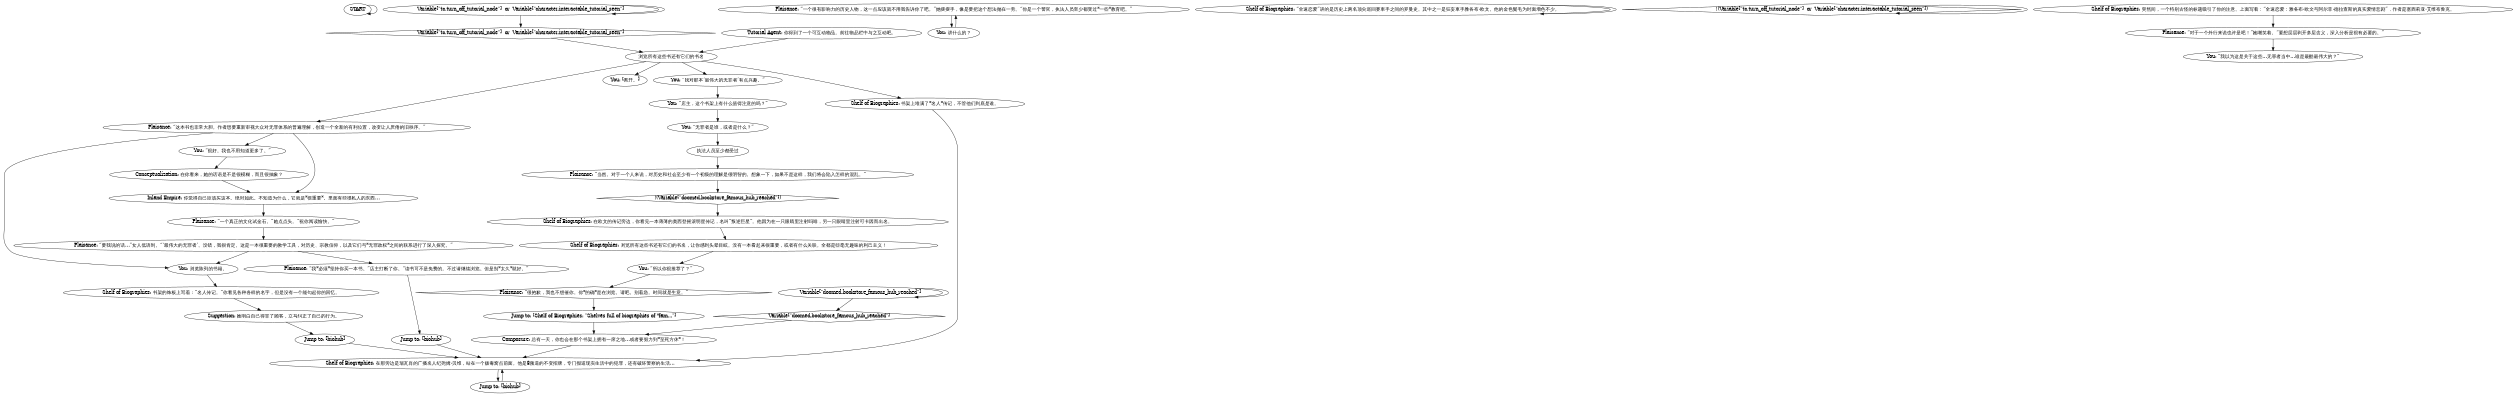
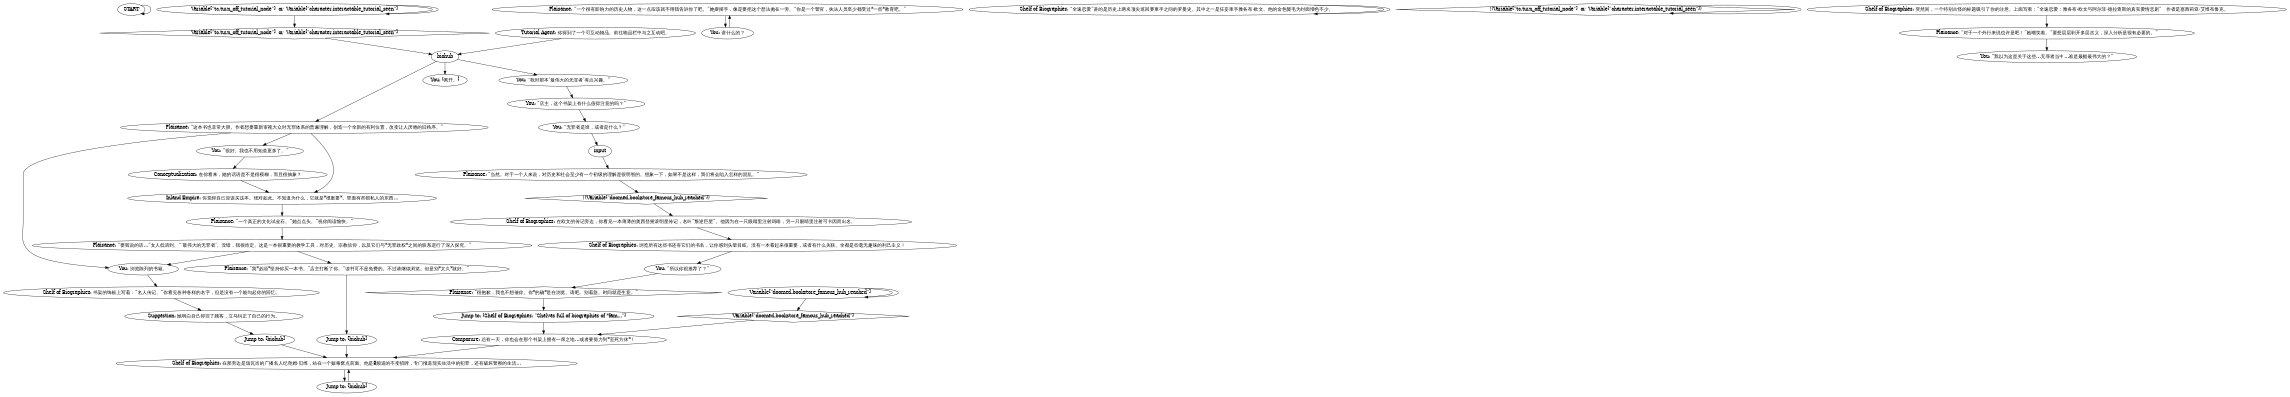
node "浏览所有这些书还有它们的书名": label "浏览所有这些书还有它们的书名" -> "biohub"
node "Shelf of Biographies: 书架上堆满了*名人*传记，不管他们到底是谁。": removed
node "执法人员至少都受过": label "执法人员至少都受过" -> "input"
